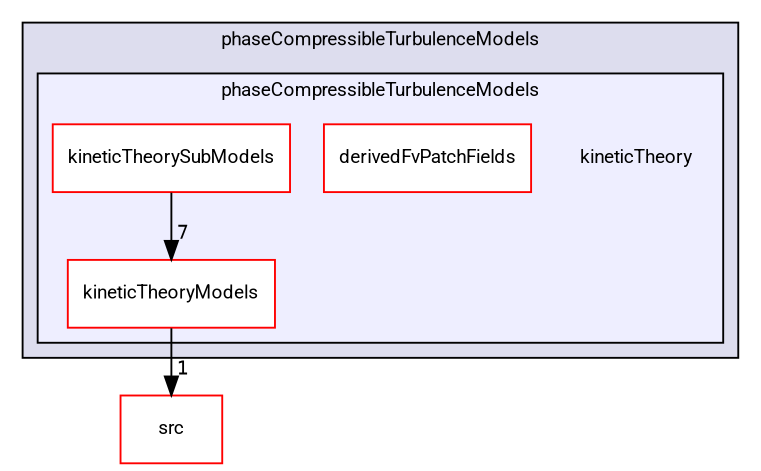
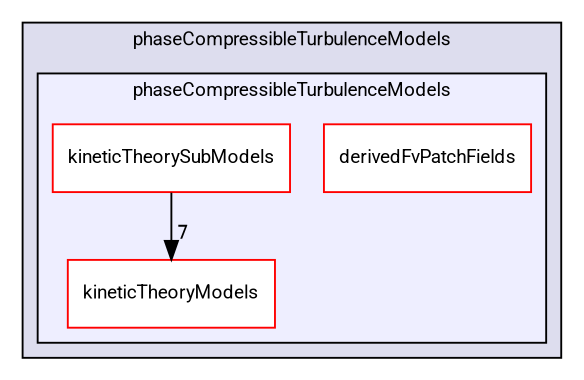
node "kineticTheory": removed
node "src": removed
